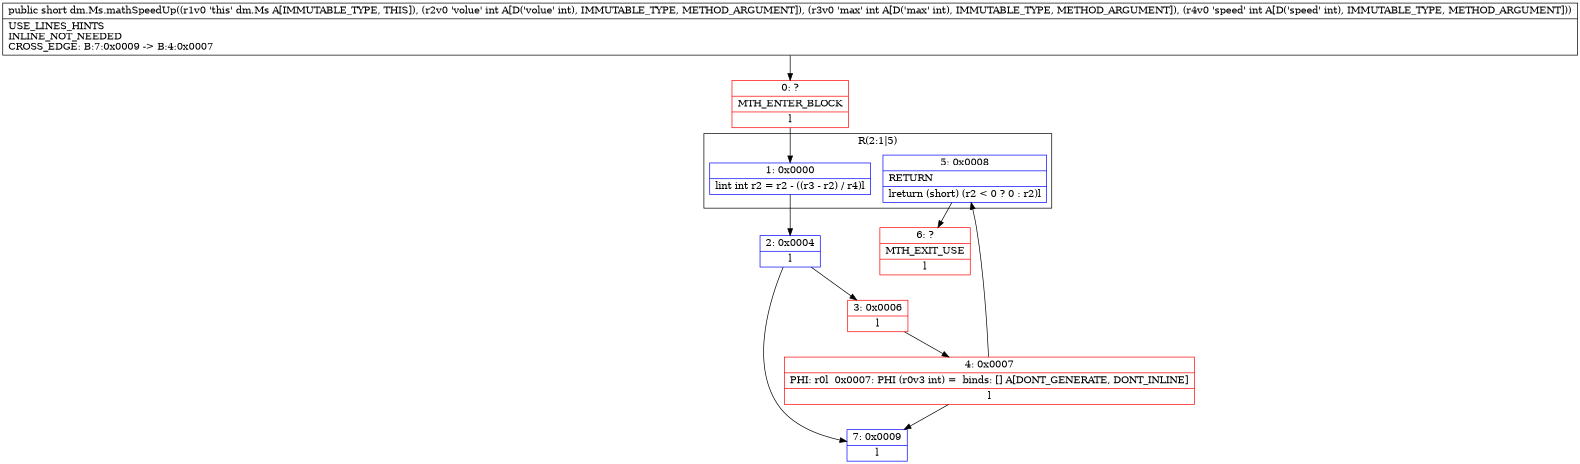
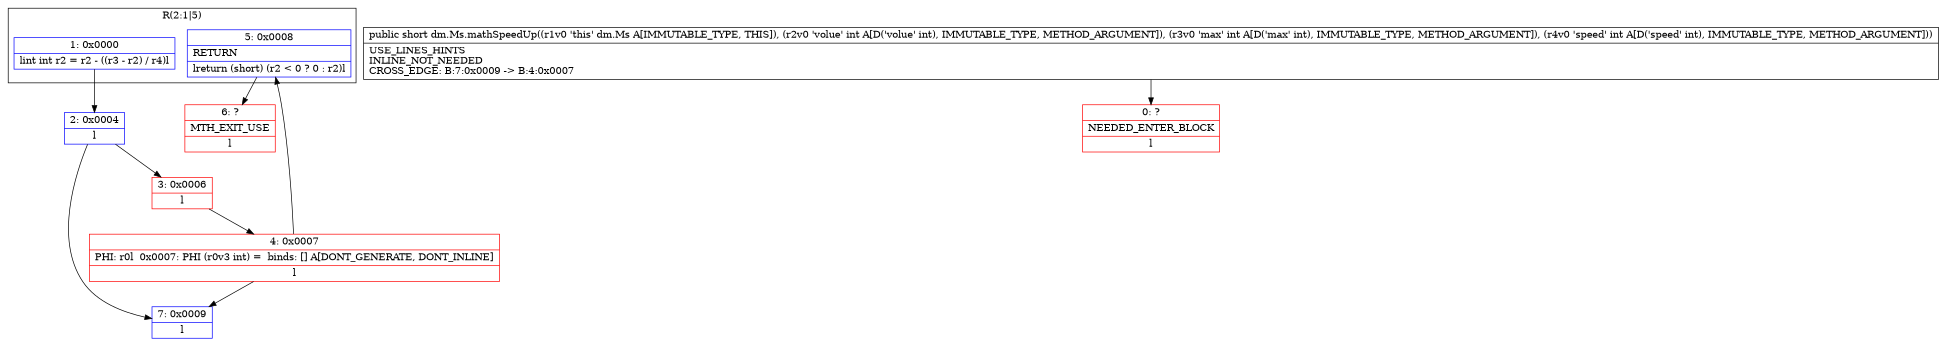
node "0: ?": text "MTH_ENTER_BLOCK" -> "NEEDED_ENTER_BLOCK"
edge "0: ?" -> "1: 0x0000": removed
